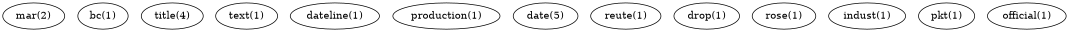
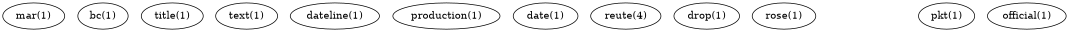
node "mar(2)": label "mar(2)" -> "mar(1)"
node "title(4)": label "title(4)" -> "title(1)"
node "date(5)": label "date(5)" -> "date(1)"
node "reute(1)": label "reute(1)" -> "reute(4)"
node "indust(1)": removed
